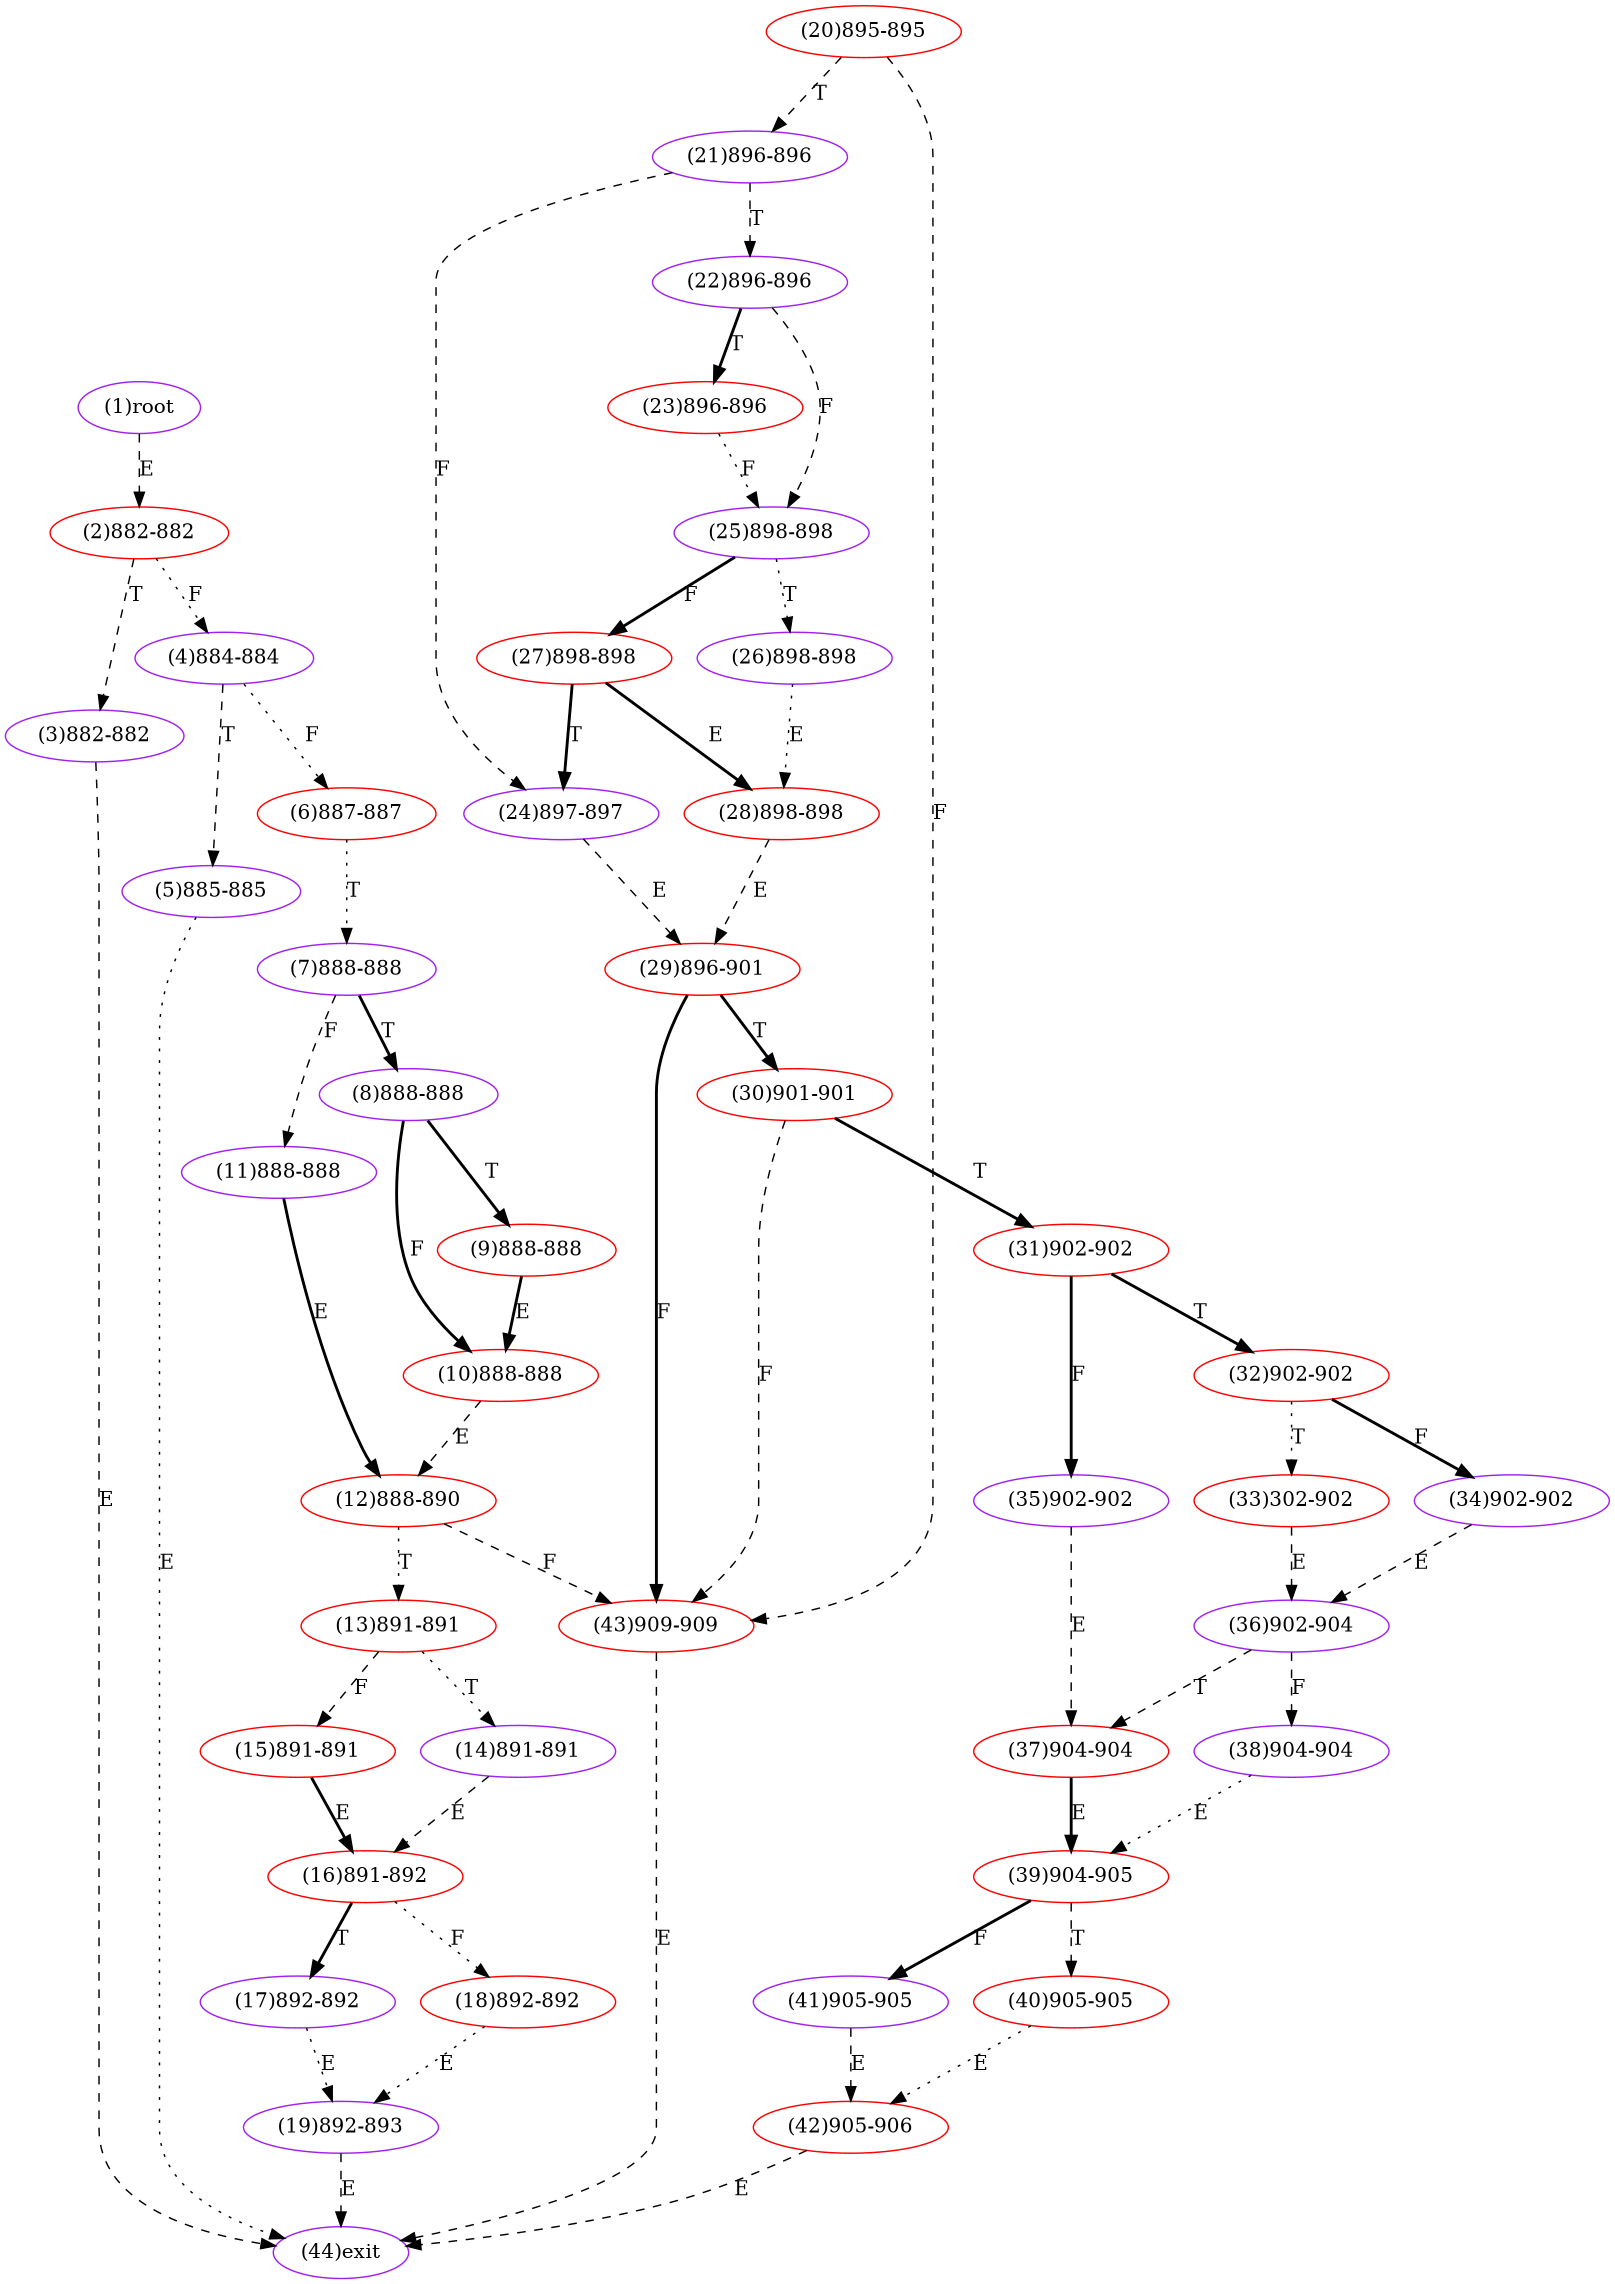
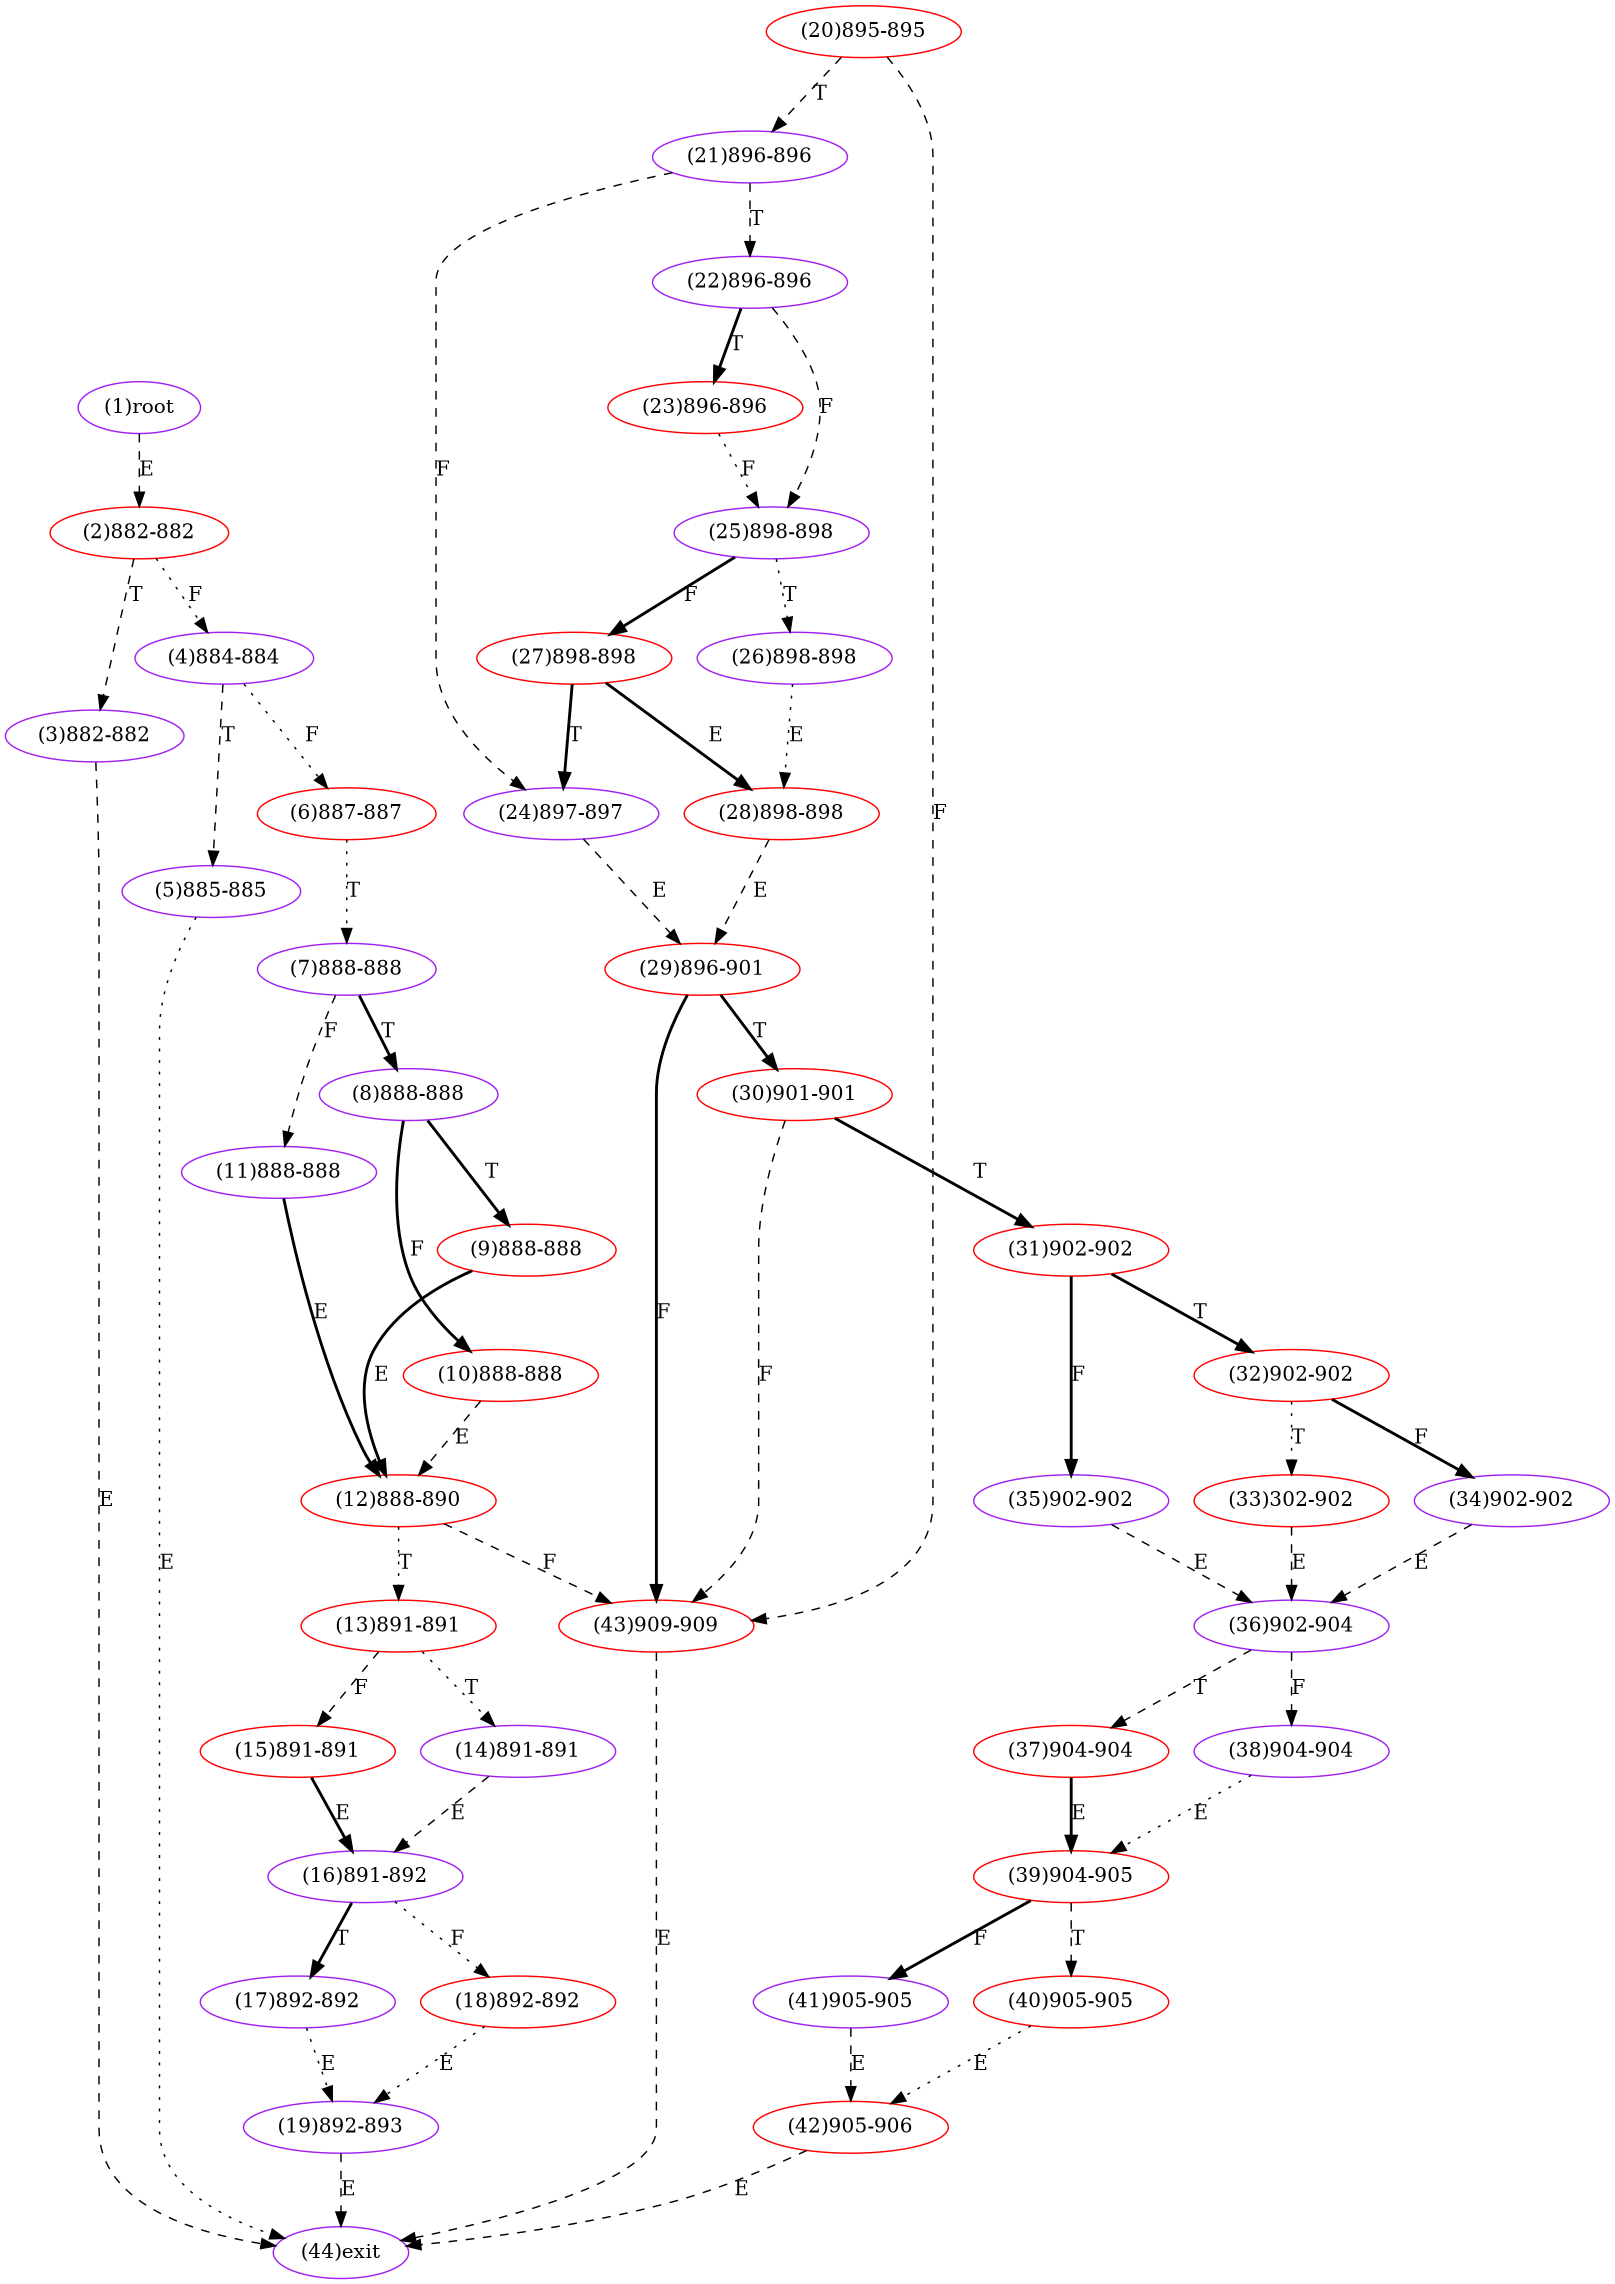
edge "(9)888-888" -> "(10)888-888": now "(9)888-888" -> "(12)888-890"
edge "(35)902-902" -> "(37)904-904": now "(35)902-902" -> "(36)902-904"
node "(16)891-892": color red -> purple
